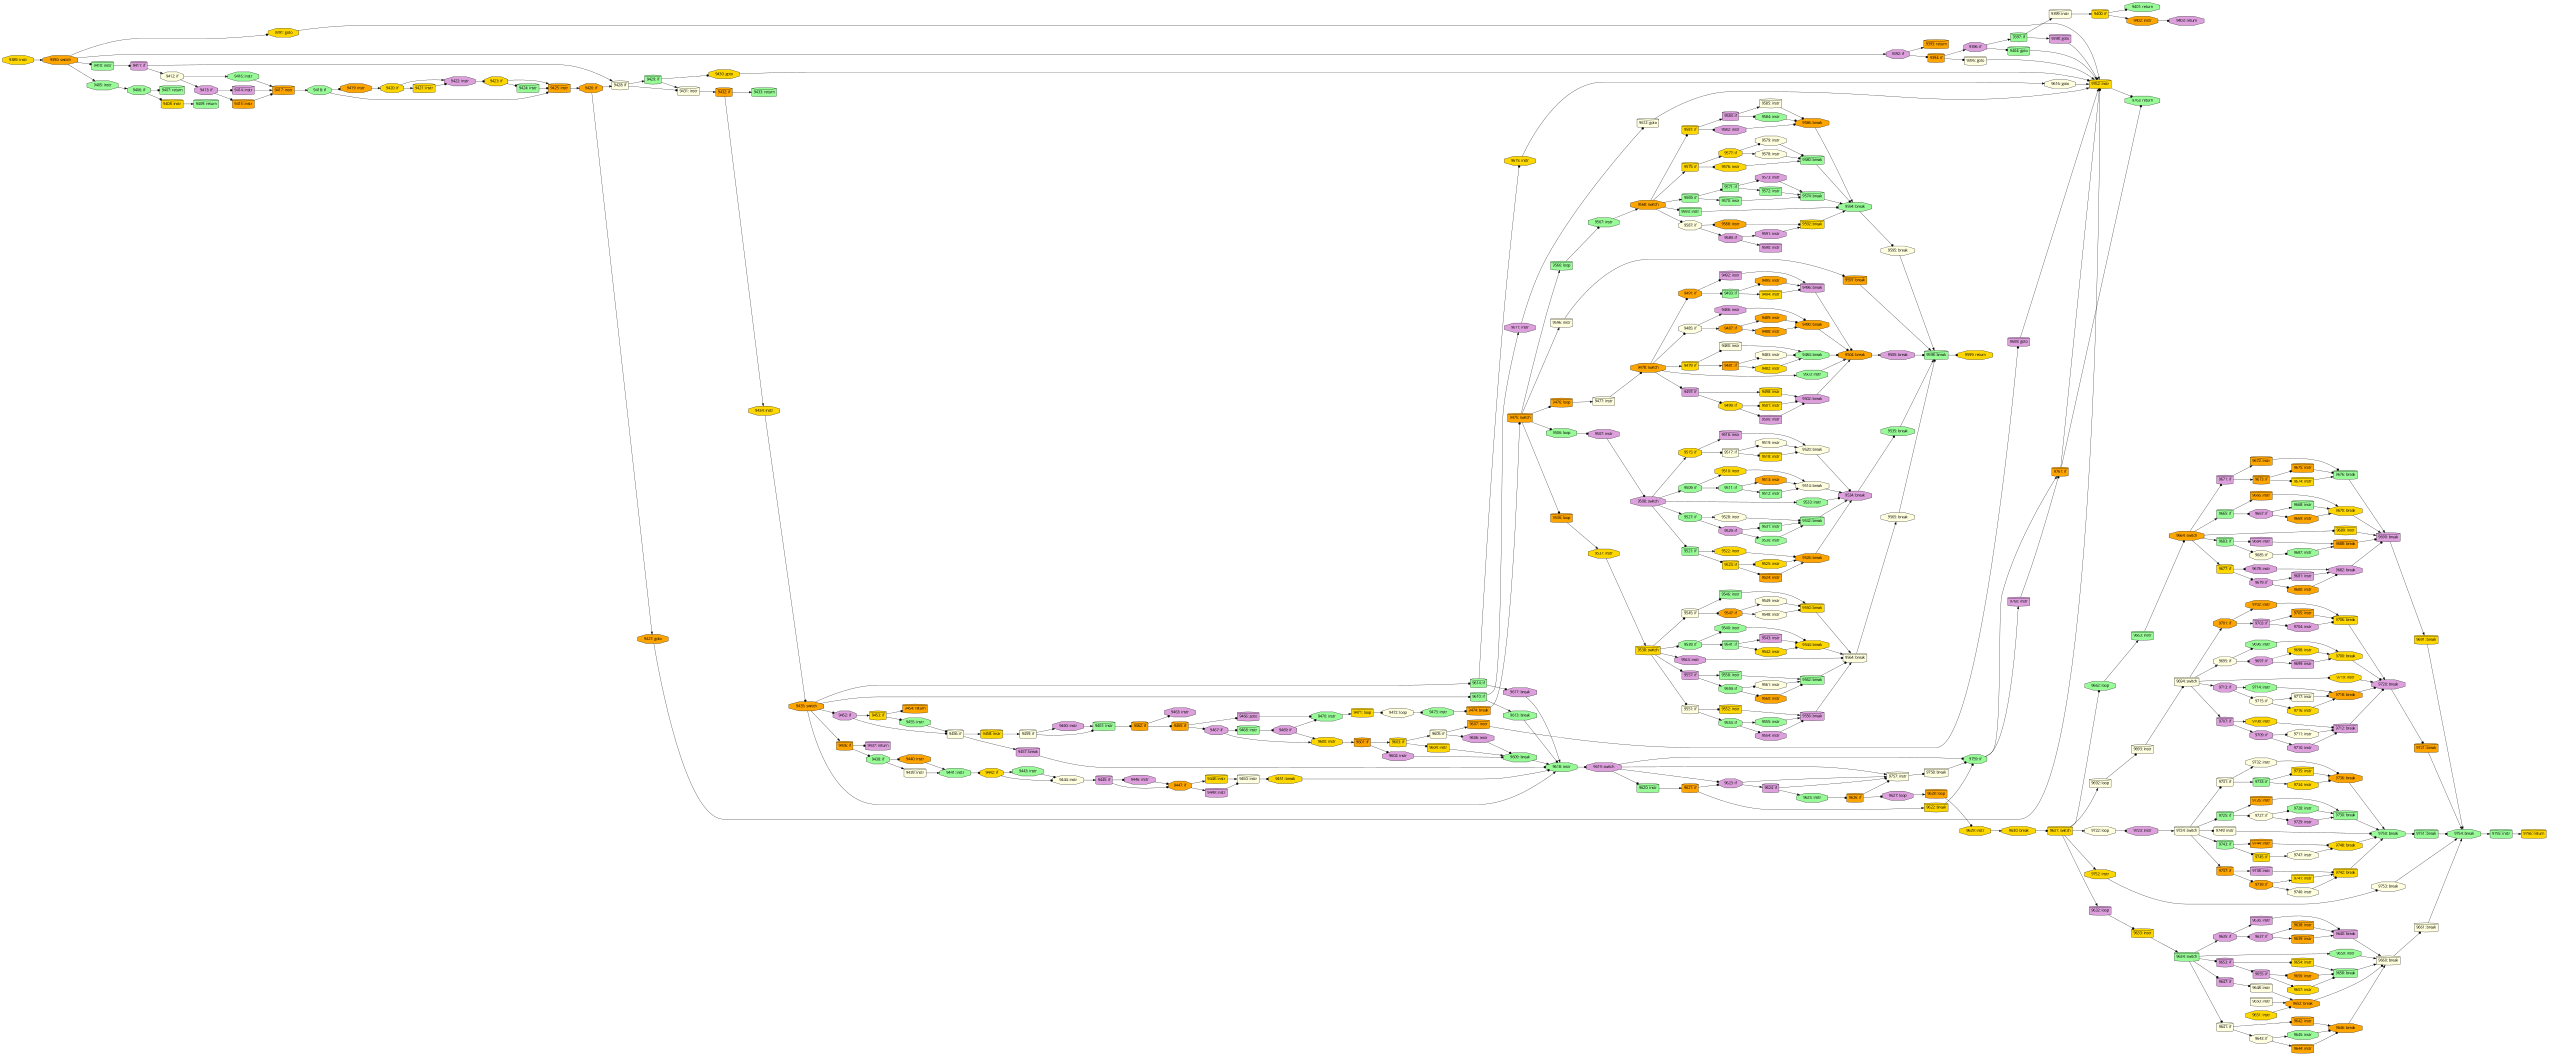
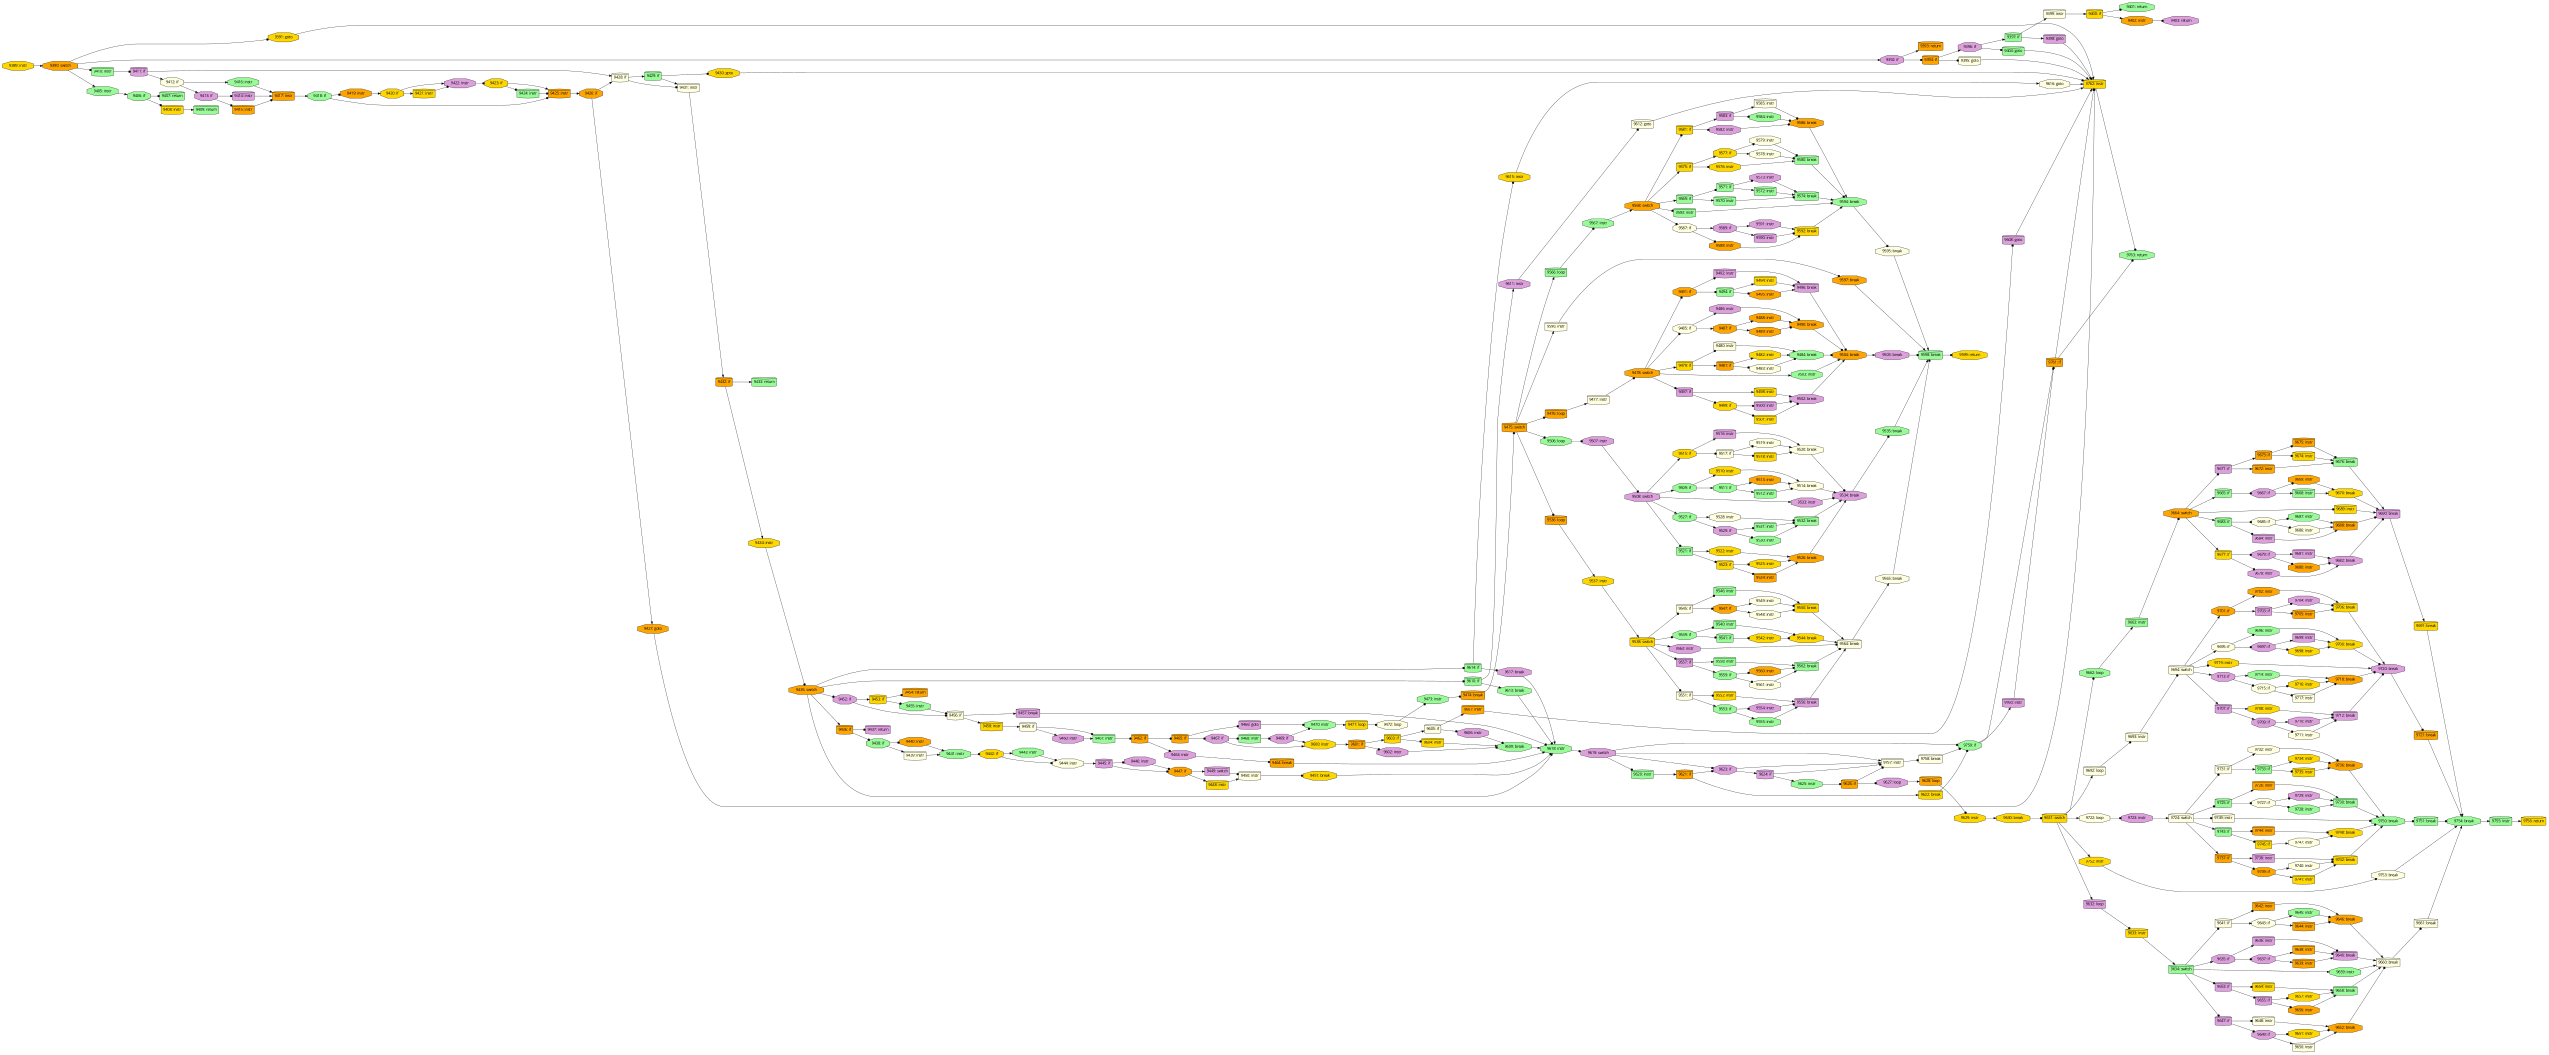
edge "9590: instr" -> "9592: break": added
node "9597: break": shape cylinder -> octagon
node "9493: if": label "9493: if" -> "9494: if"
node "9666: instr": removed
node "9533: instr": fillcolor palegreen -> plum
node "9686: instr": added
edge "9522: instr" -> "9526: break": arrowhead dot -> normal
node "9540: instr": shape octagon -> cylinder
node "9543: instr": removed
node "9464: break": added
node "9449: instr": label "9449: instr" -> "9449: switch"
edge "9656: instr" -> "9658: break": arrowhead dot -> normal
node "9649: if": added
